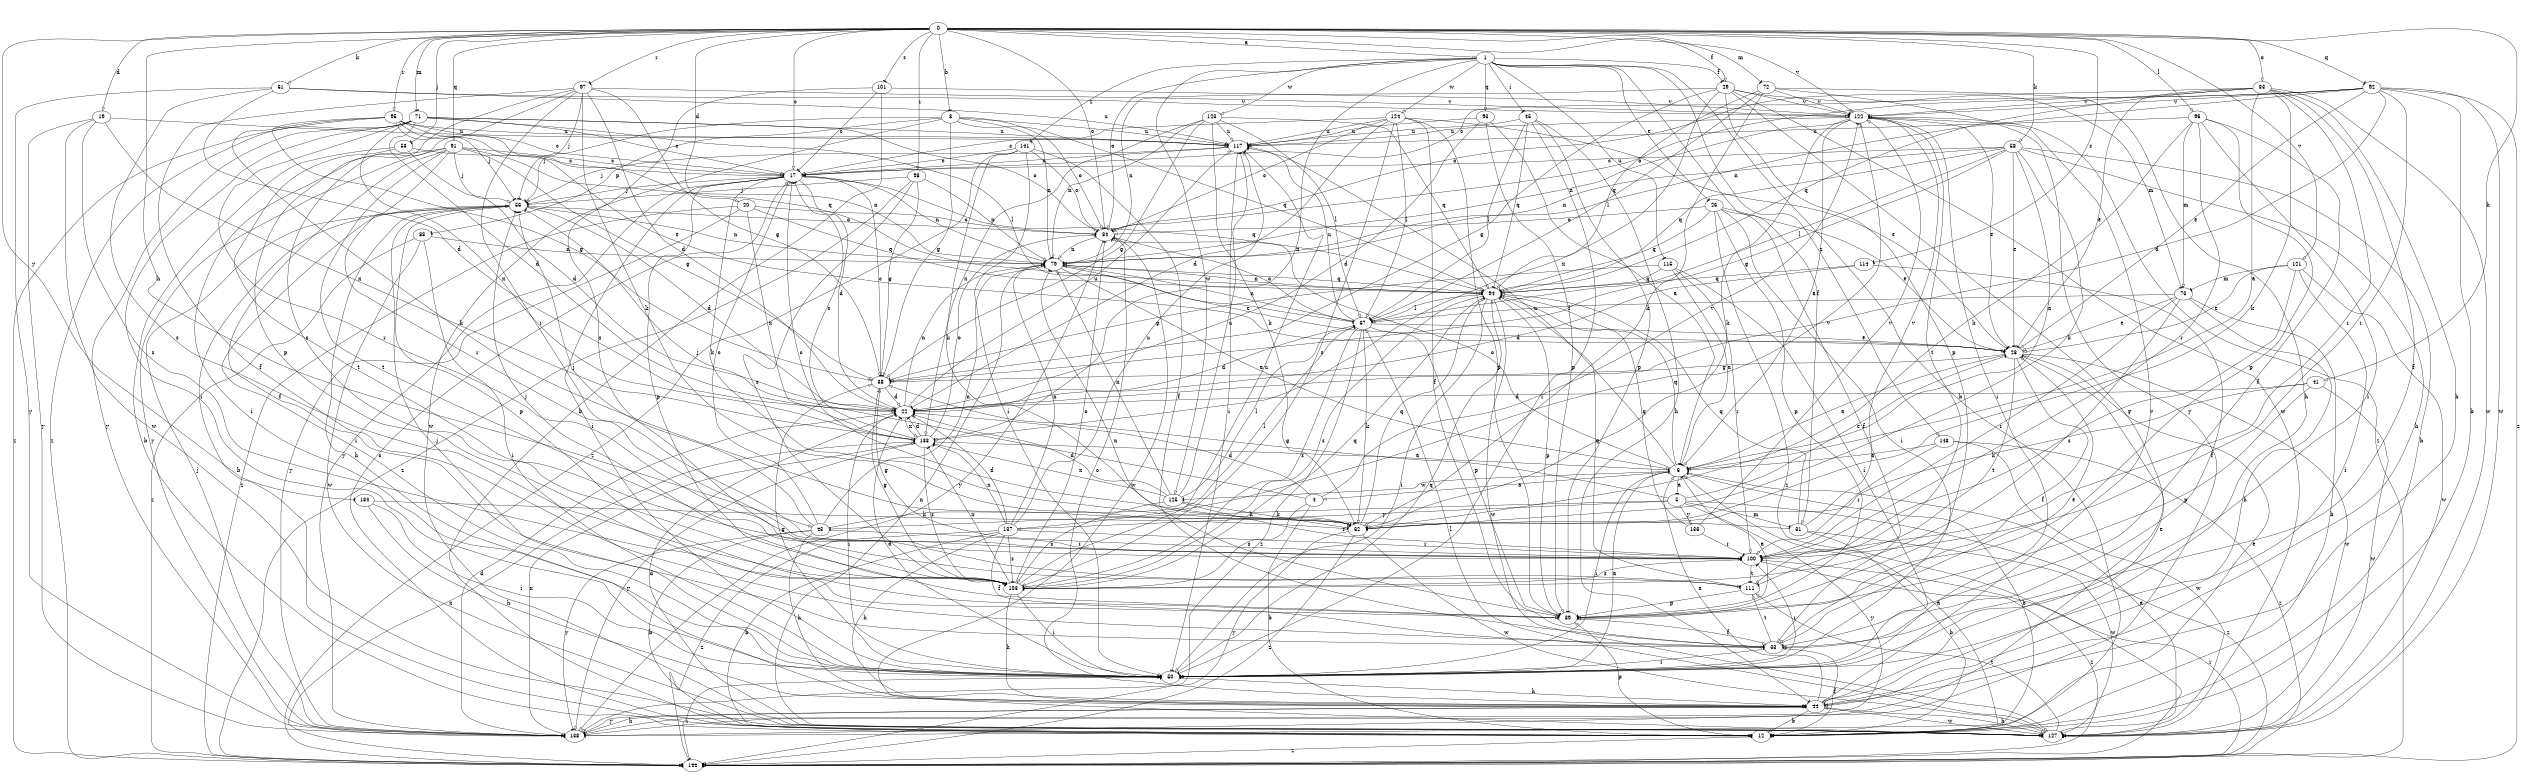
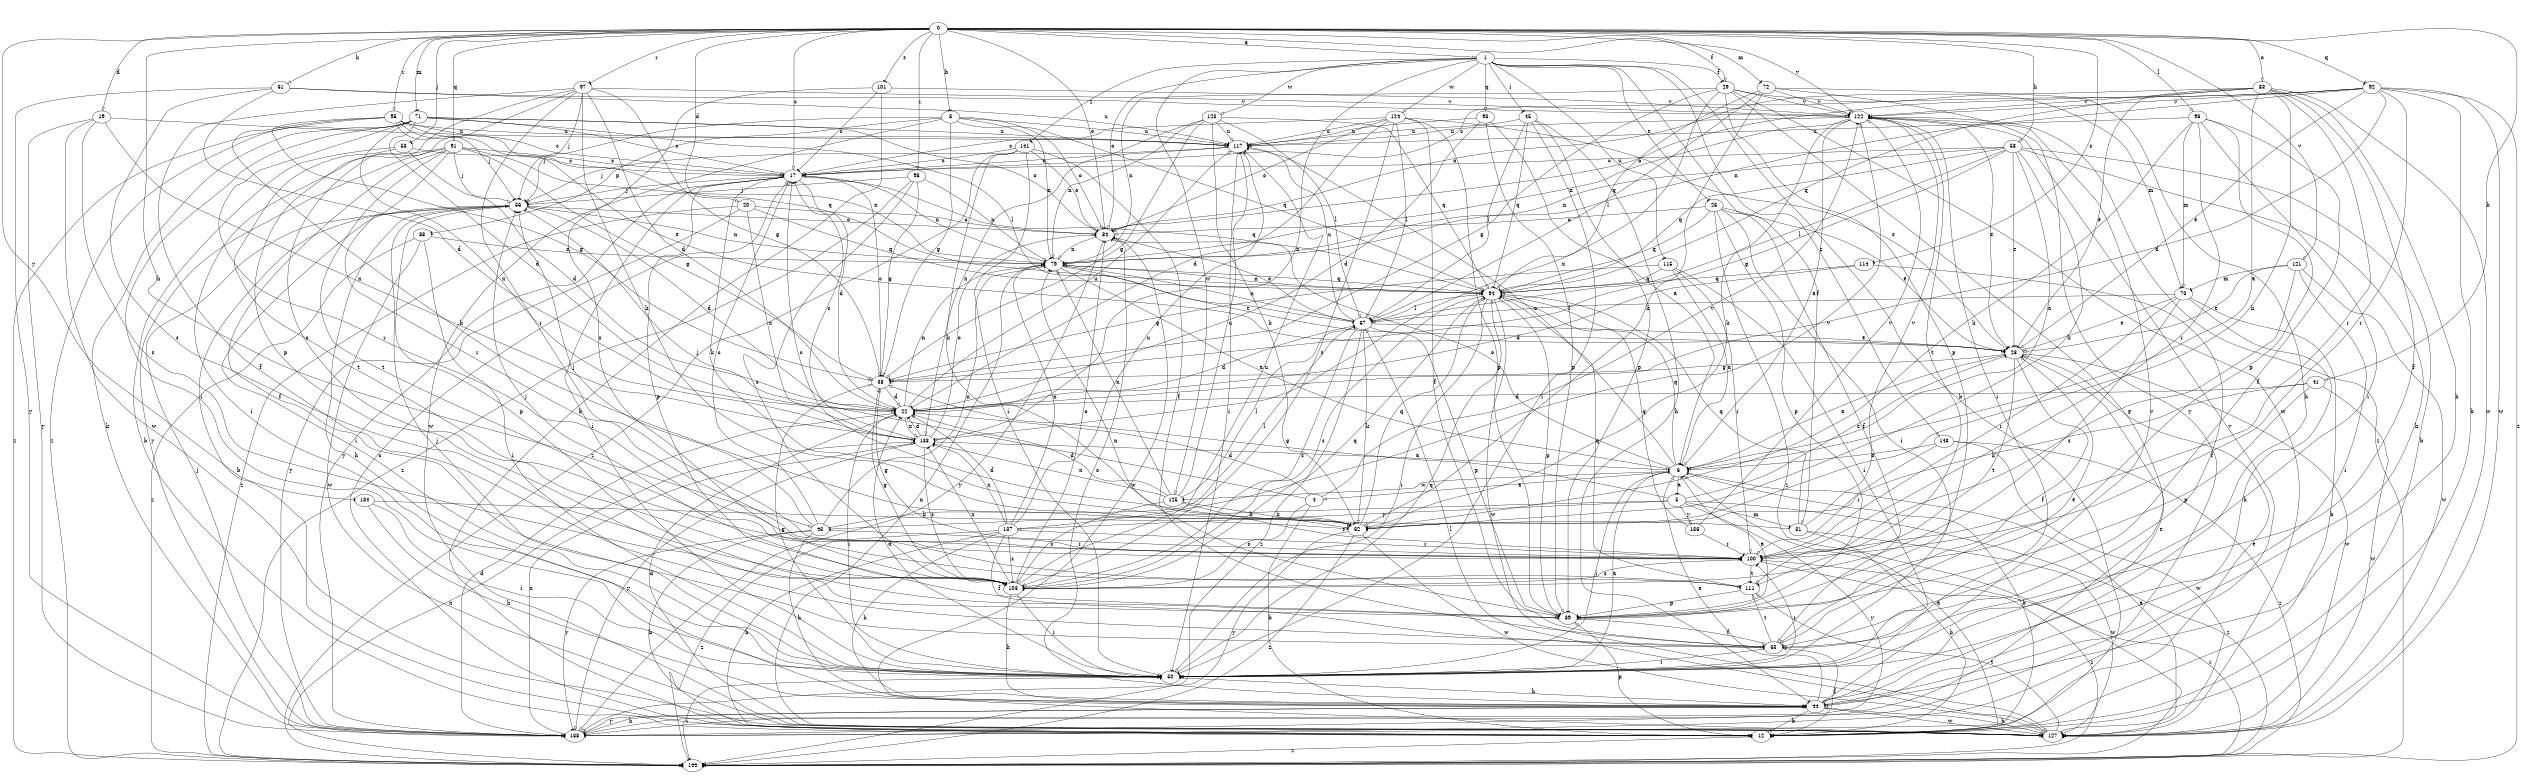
edge "61" -> "117": arrowhead onormal -> tee
edge "71" -> "138": label "y" -> "k"
edge "138" -> "122": added, label "v"
